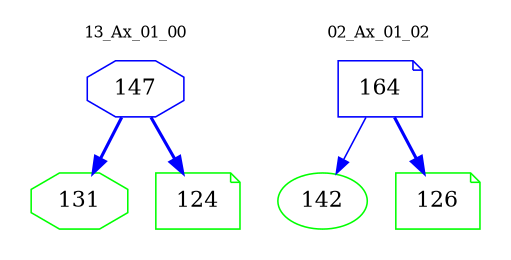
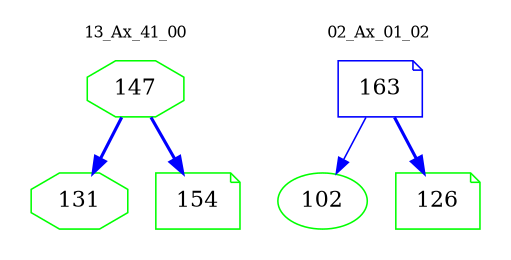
cluster "13_Ax_01_00": label "13_Ax_01_00" -> "13_Ax_41_00"
node "147": color blue -> green
node "164": label "164" -> "163"
node "124": label "124" -> "154"
node "142": label "142" -> "102"
